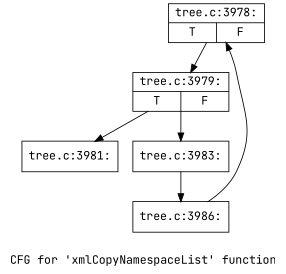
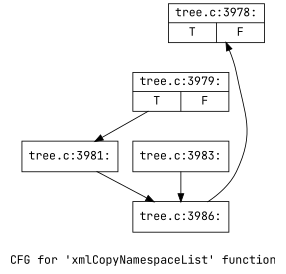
edge "tree.c:3978:" -> "tree.c:3979:": removed
edge "tree.c:3979:" -> "tree.c:3983:": removed
edge "tree.c:3981:" -> "tree.c:3986:": added
